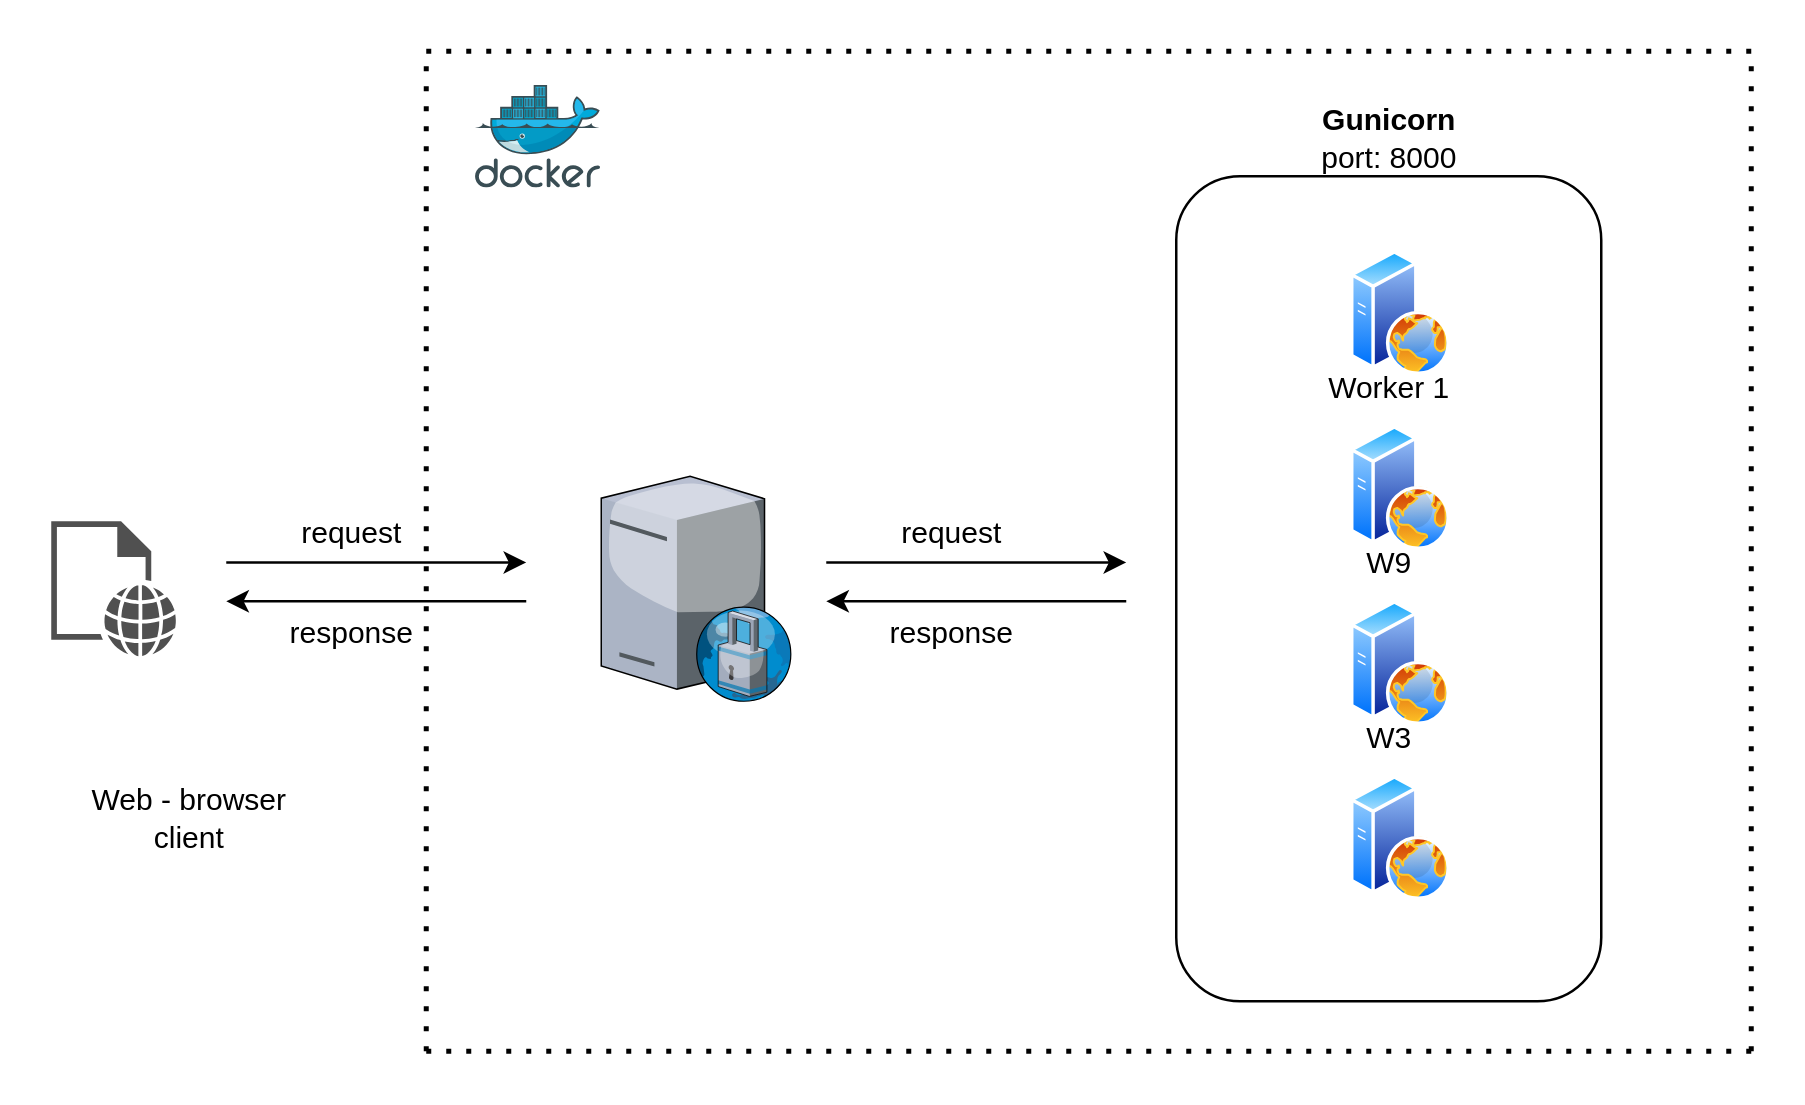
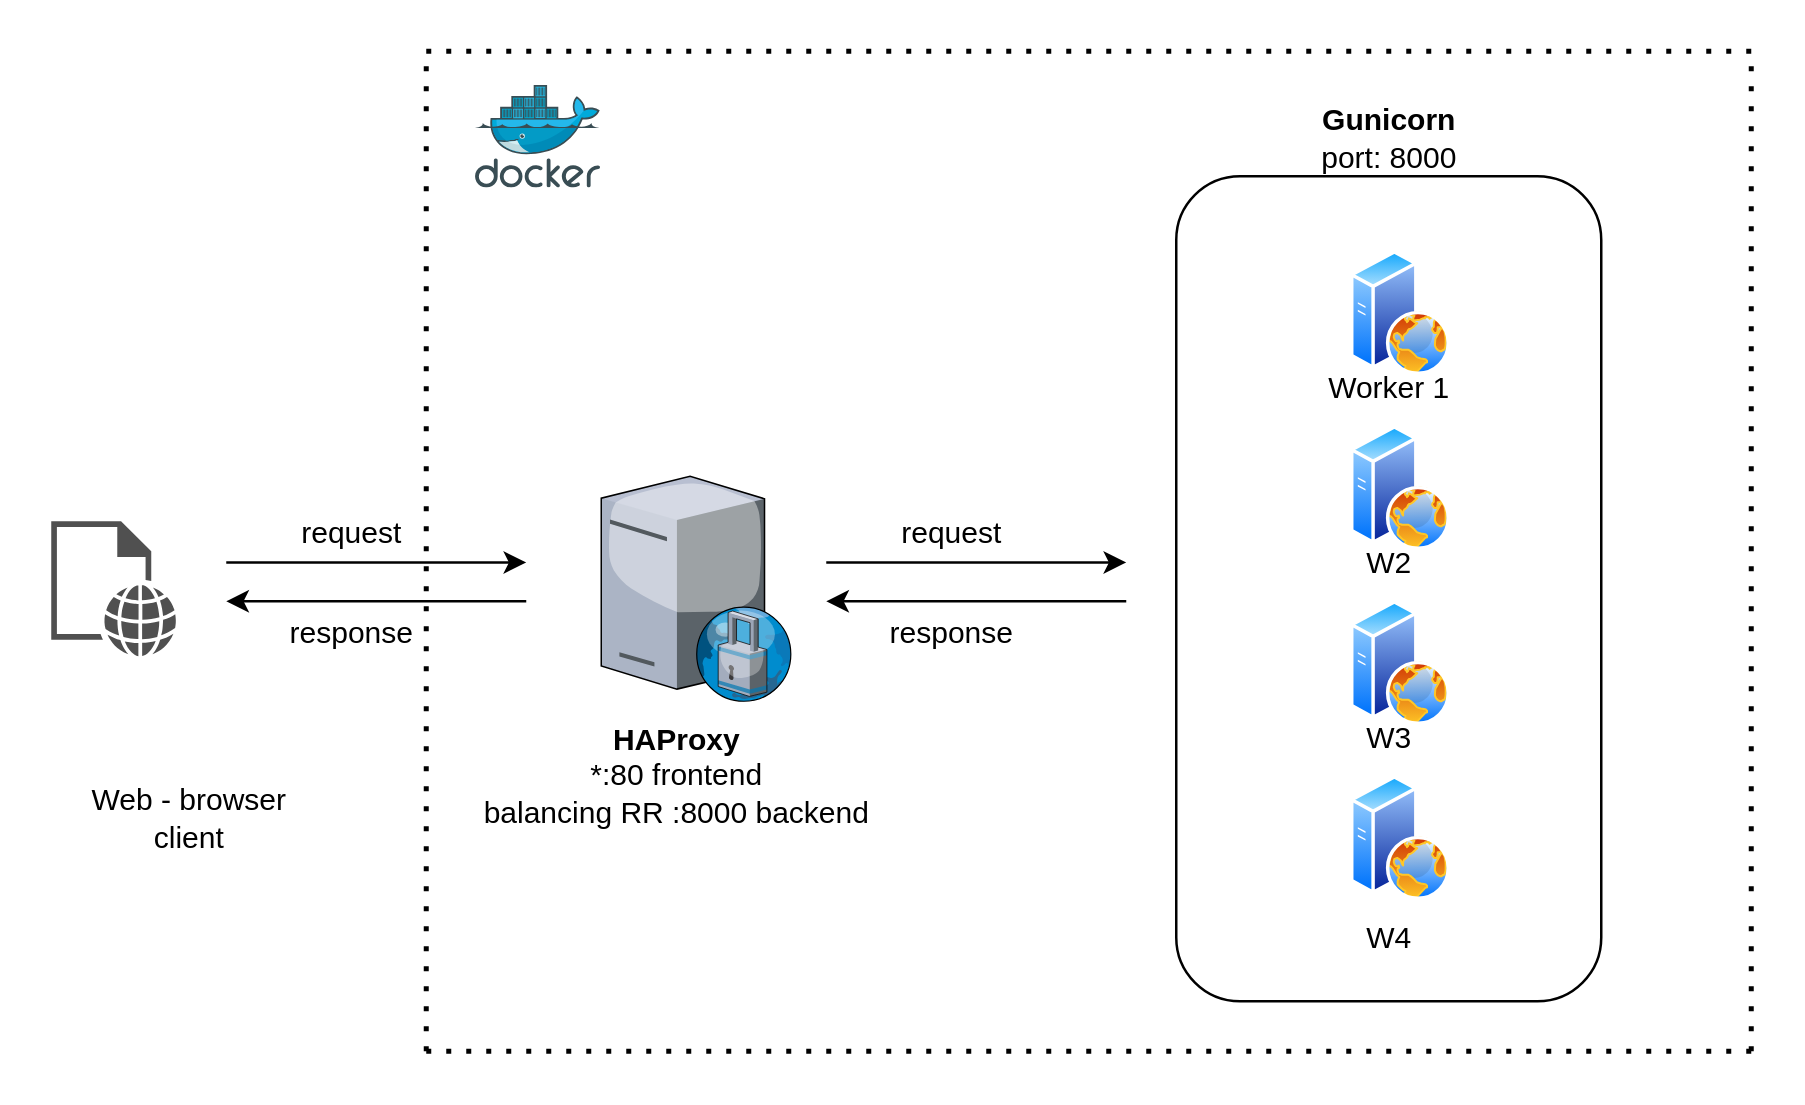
node "W9": label "W9" -> "W2"
node "HAProxy *:80 frontend balancing RR :8000 backend": added
node "W4": added
